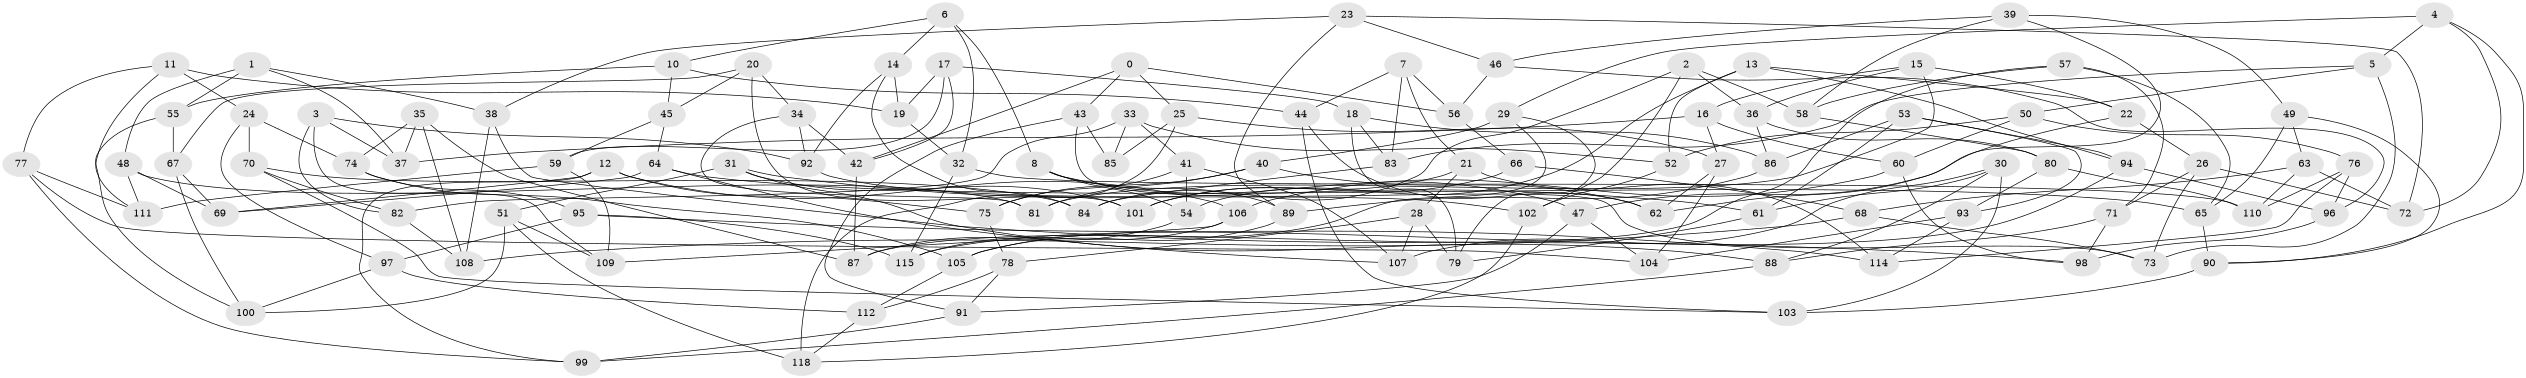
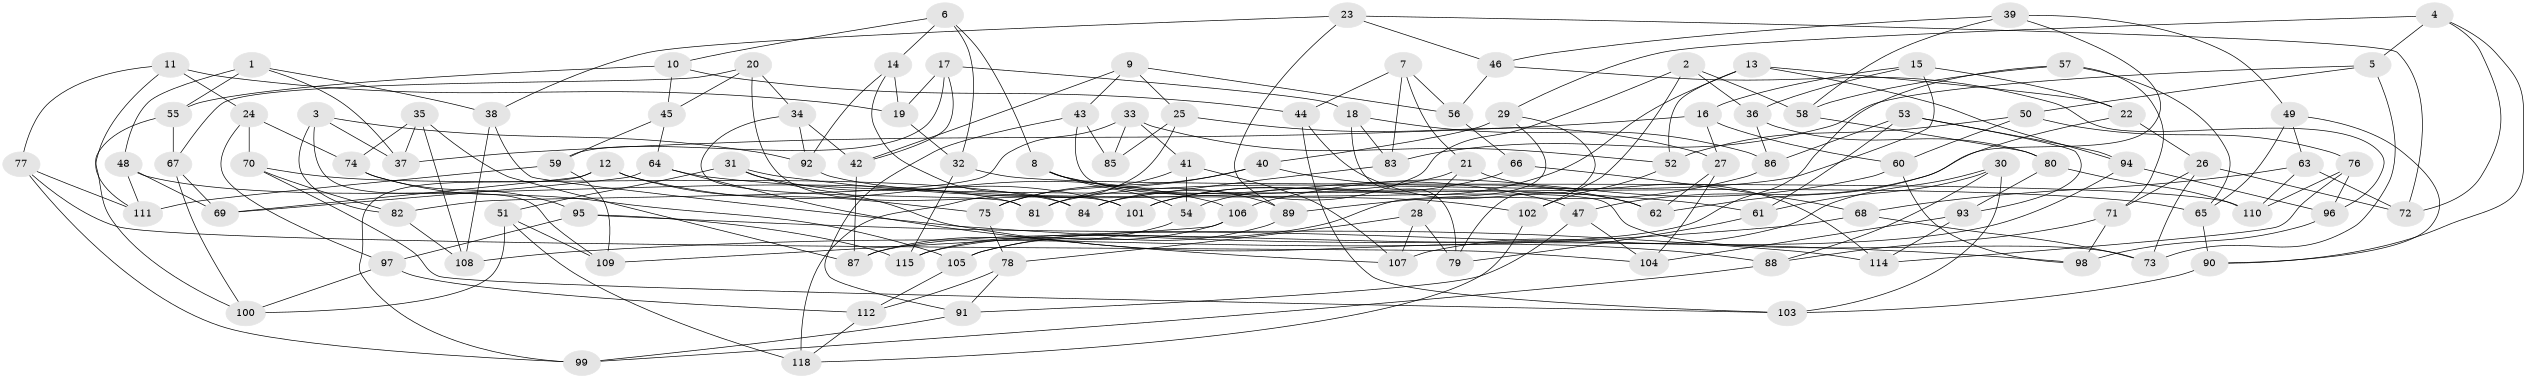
node "0": label "0" -> "9"
